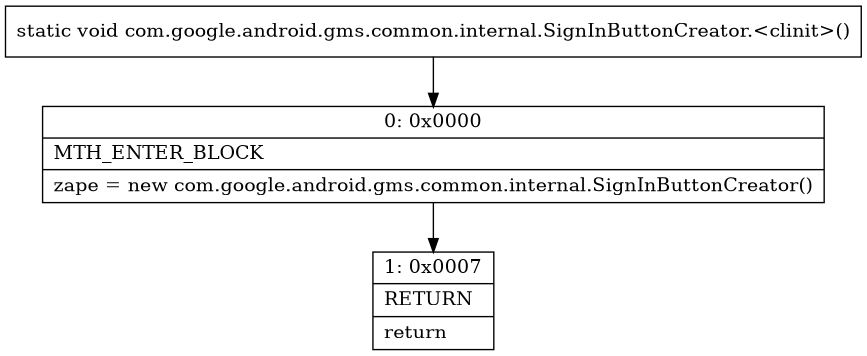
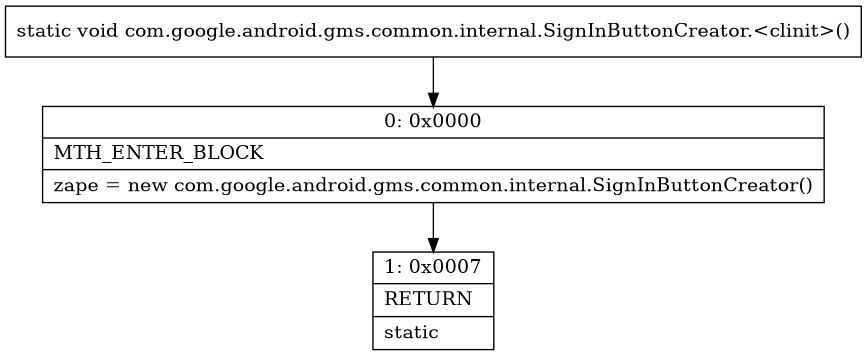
node "1: 0x0007": text "return" -> "static"
